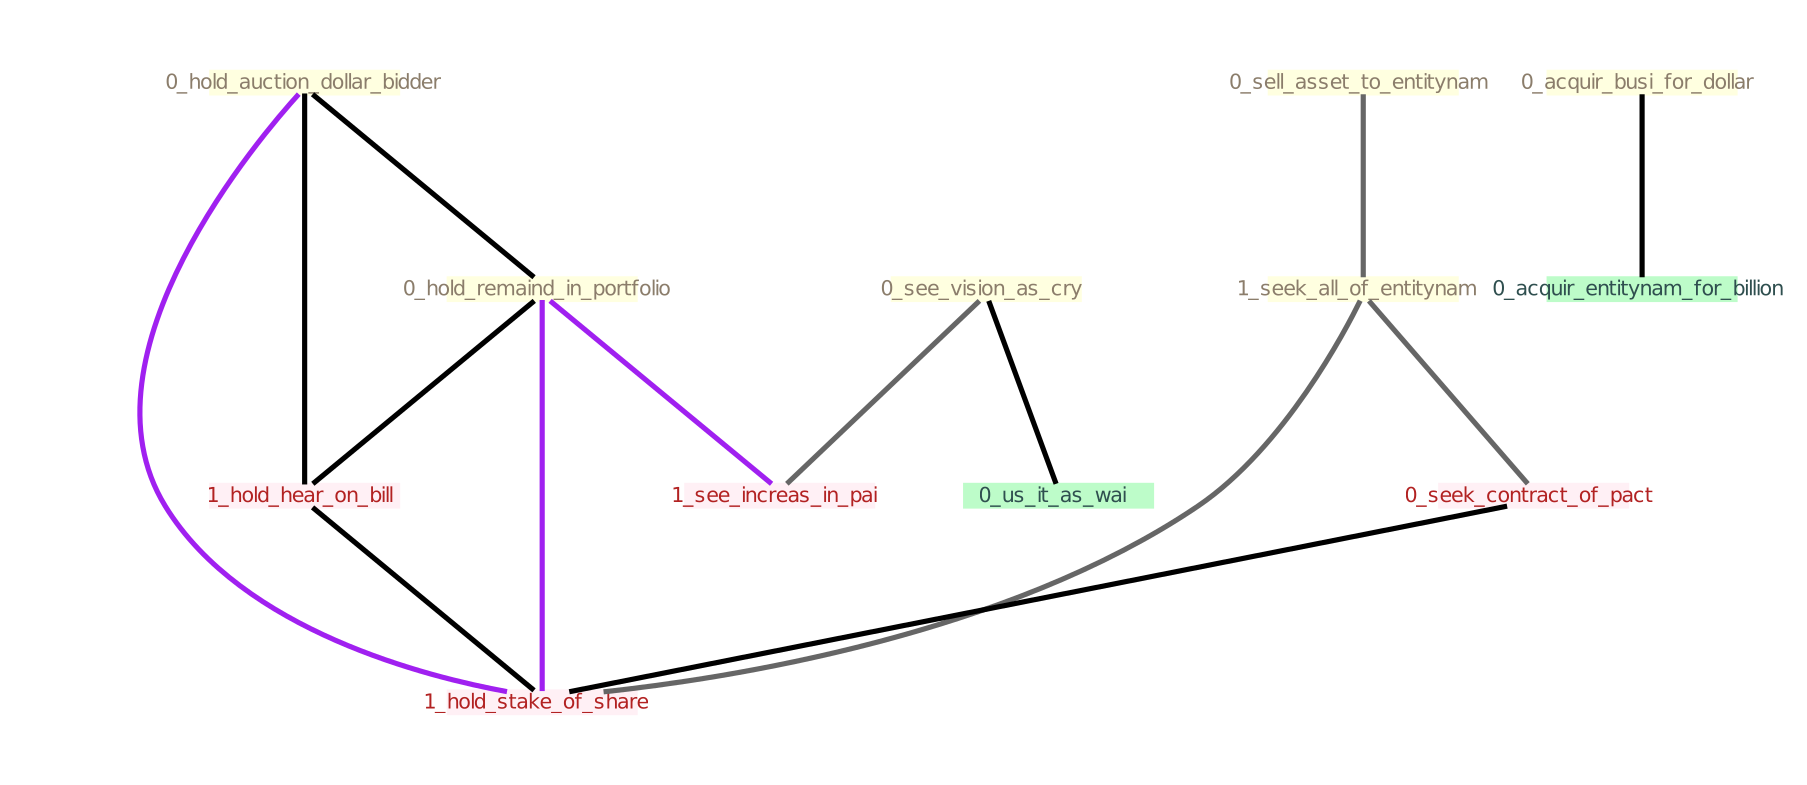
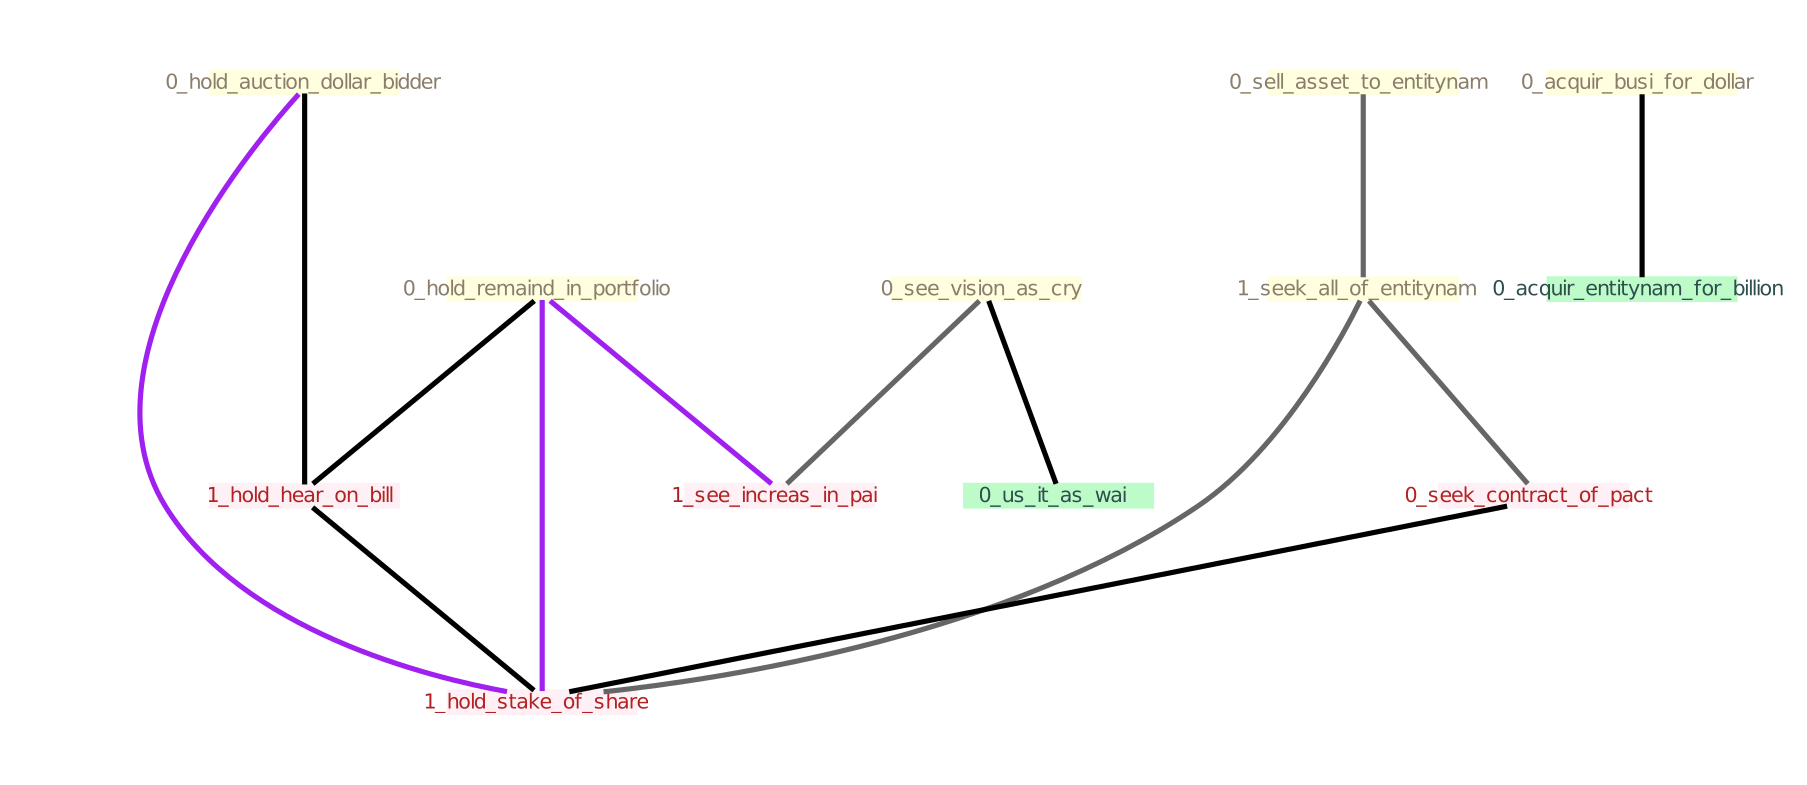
edge "0_hold_auction_dollar_bidder" -- "0_hold_remaind_in_portfolio": removed
